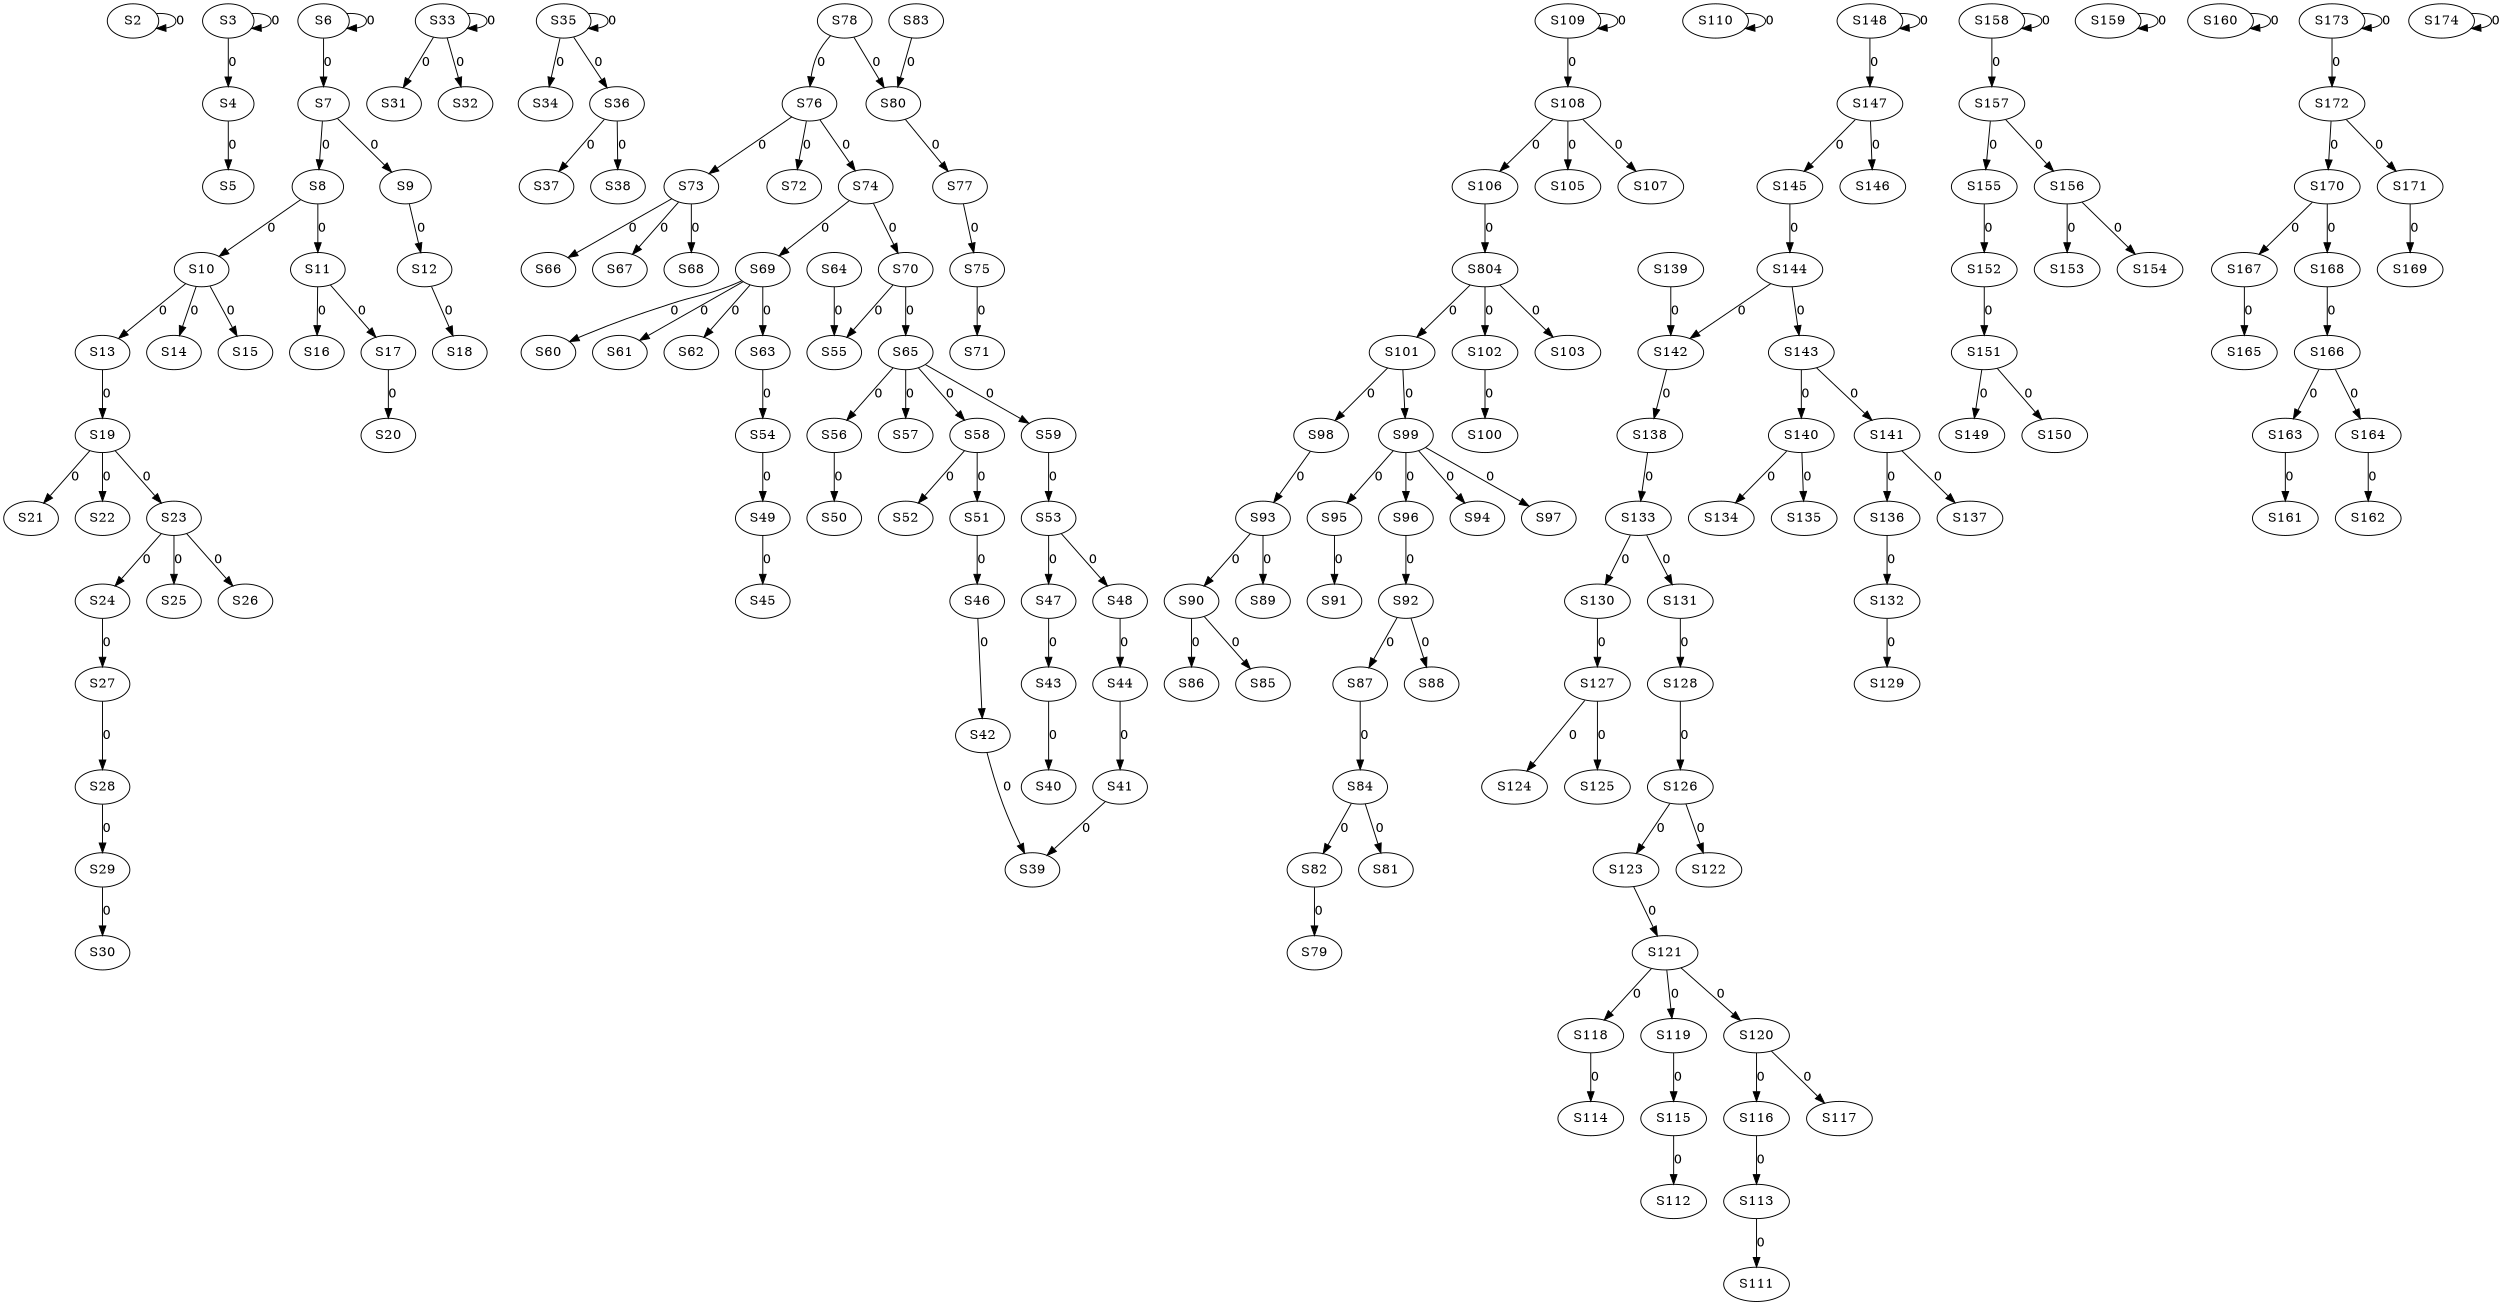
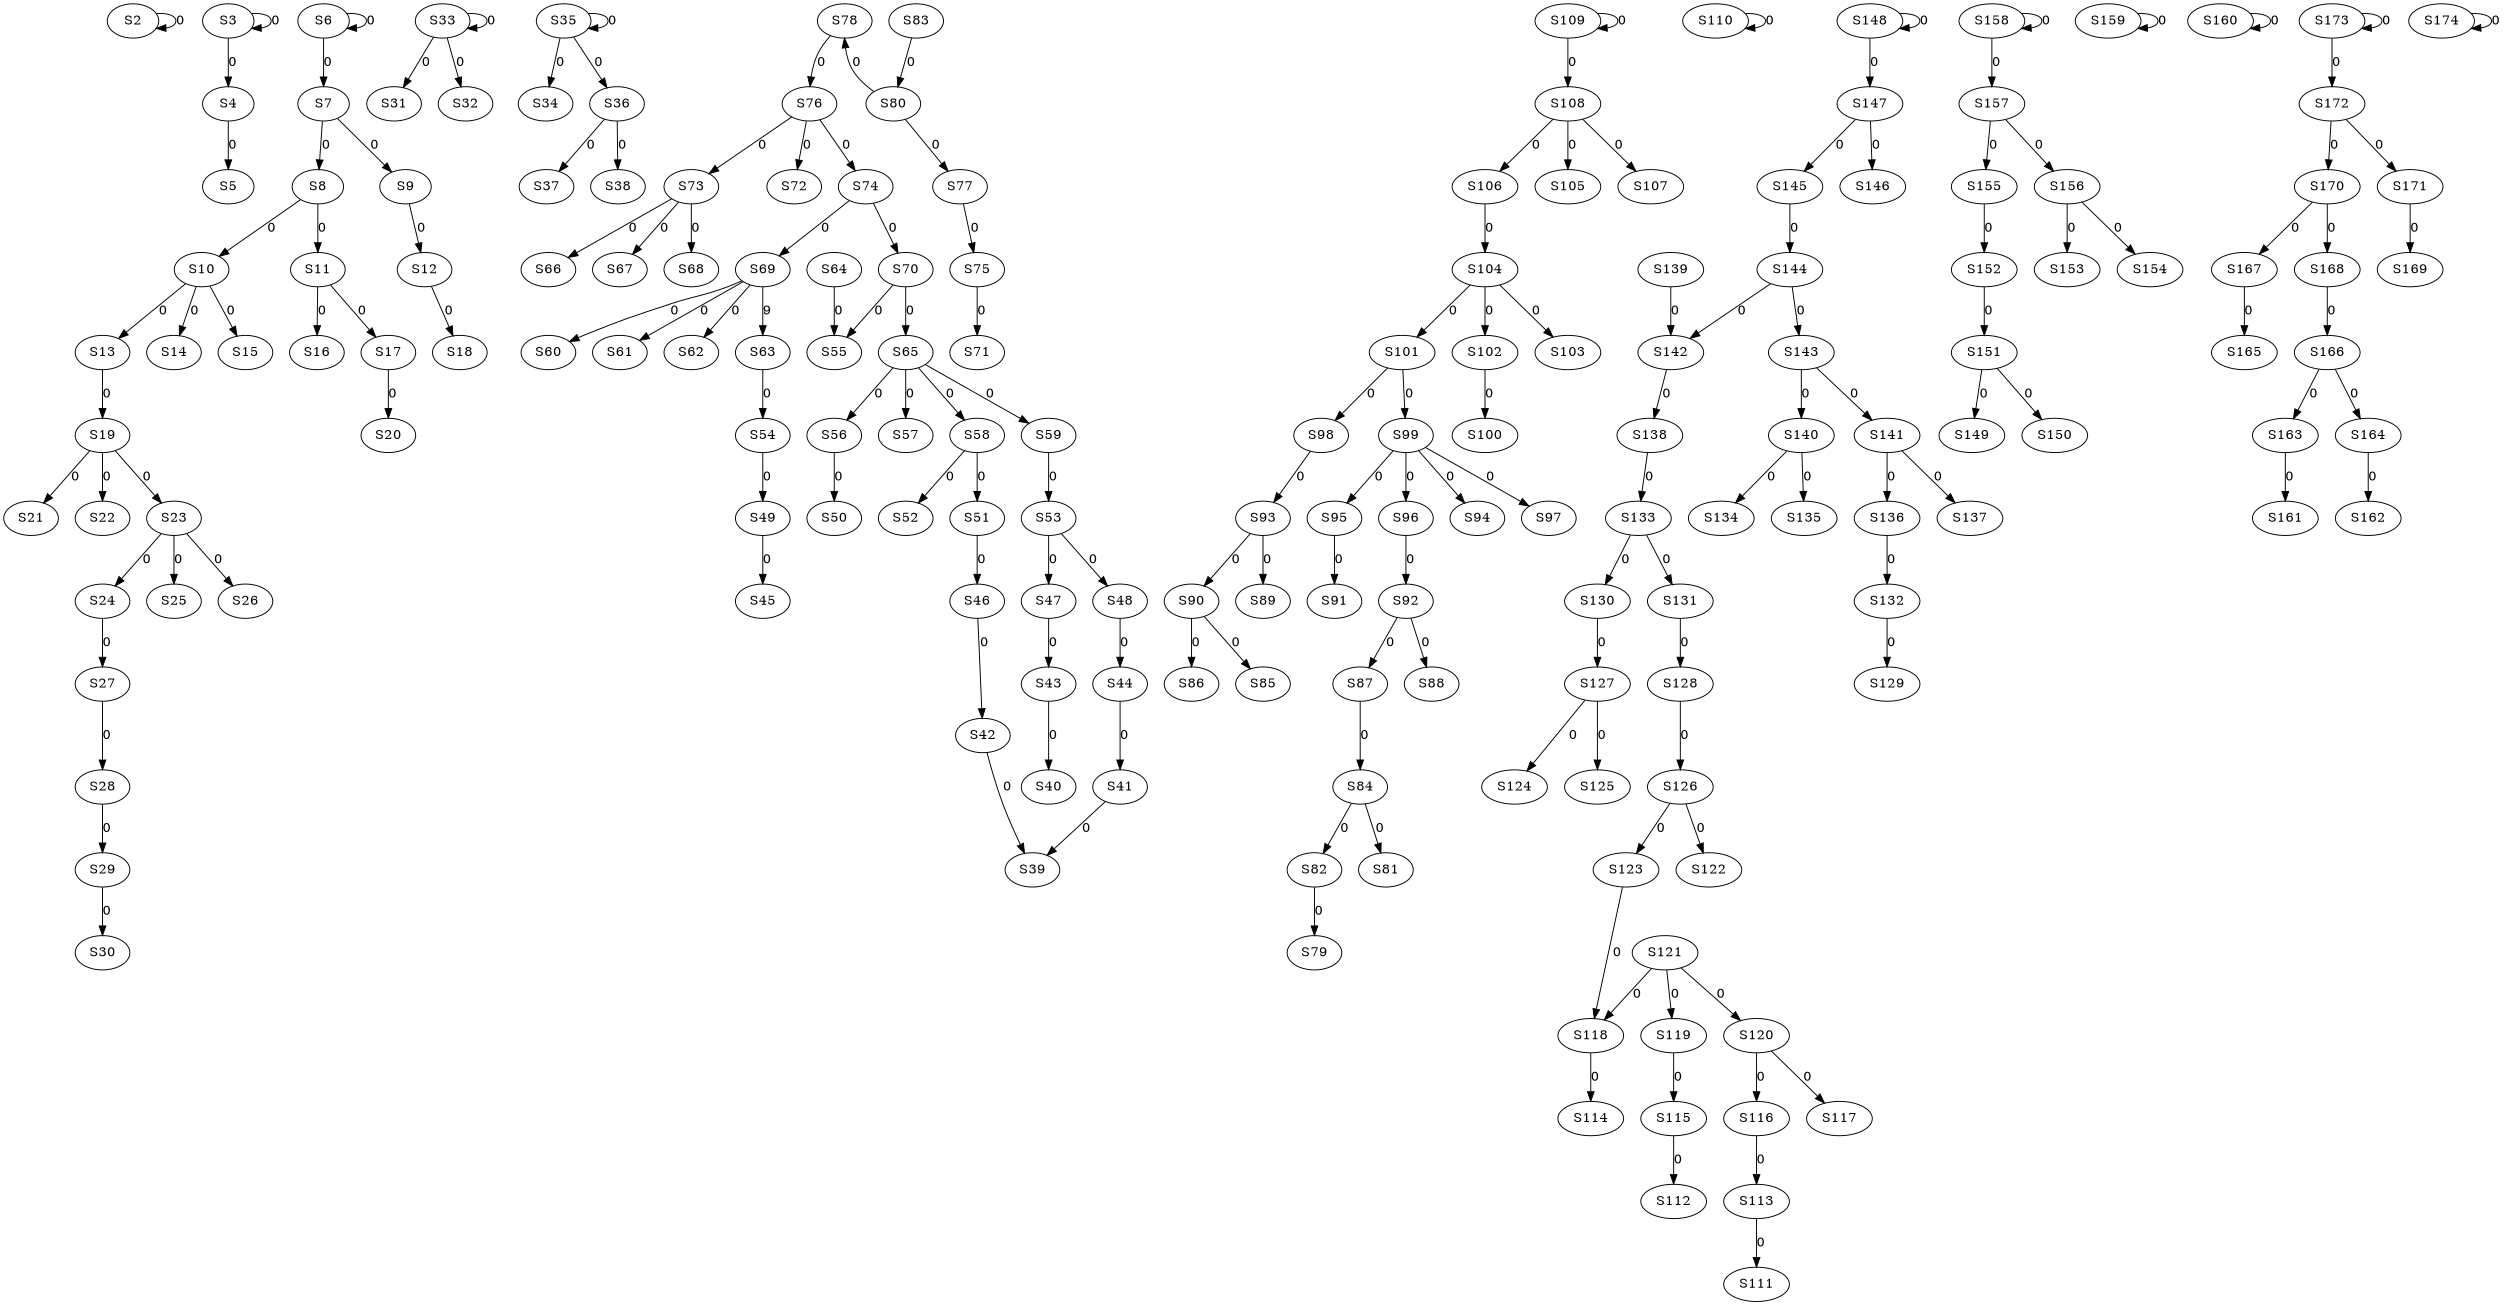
edge "S78" -> "S80": reversed
node "S804": label "S804" -> "S104"
edge "S69" -> "S63": label "0" -> "9"
edge "S123" -> "S121": now "S123" -> "S118"
